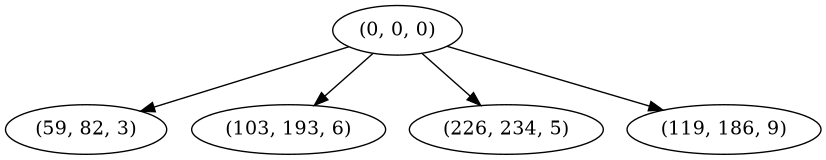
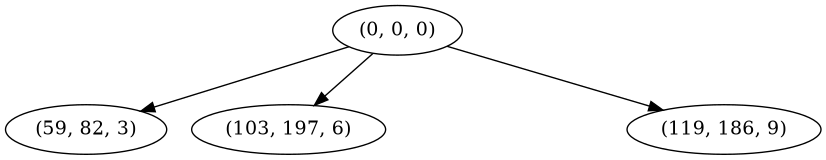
node "(103, 193, 6)": label "(103, 193, 6)" -> "(103, 197, 6)"
node "(226, 234, 5)": removed
